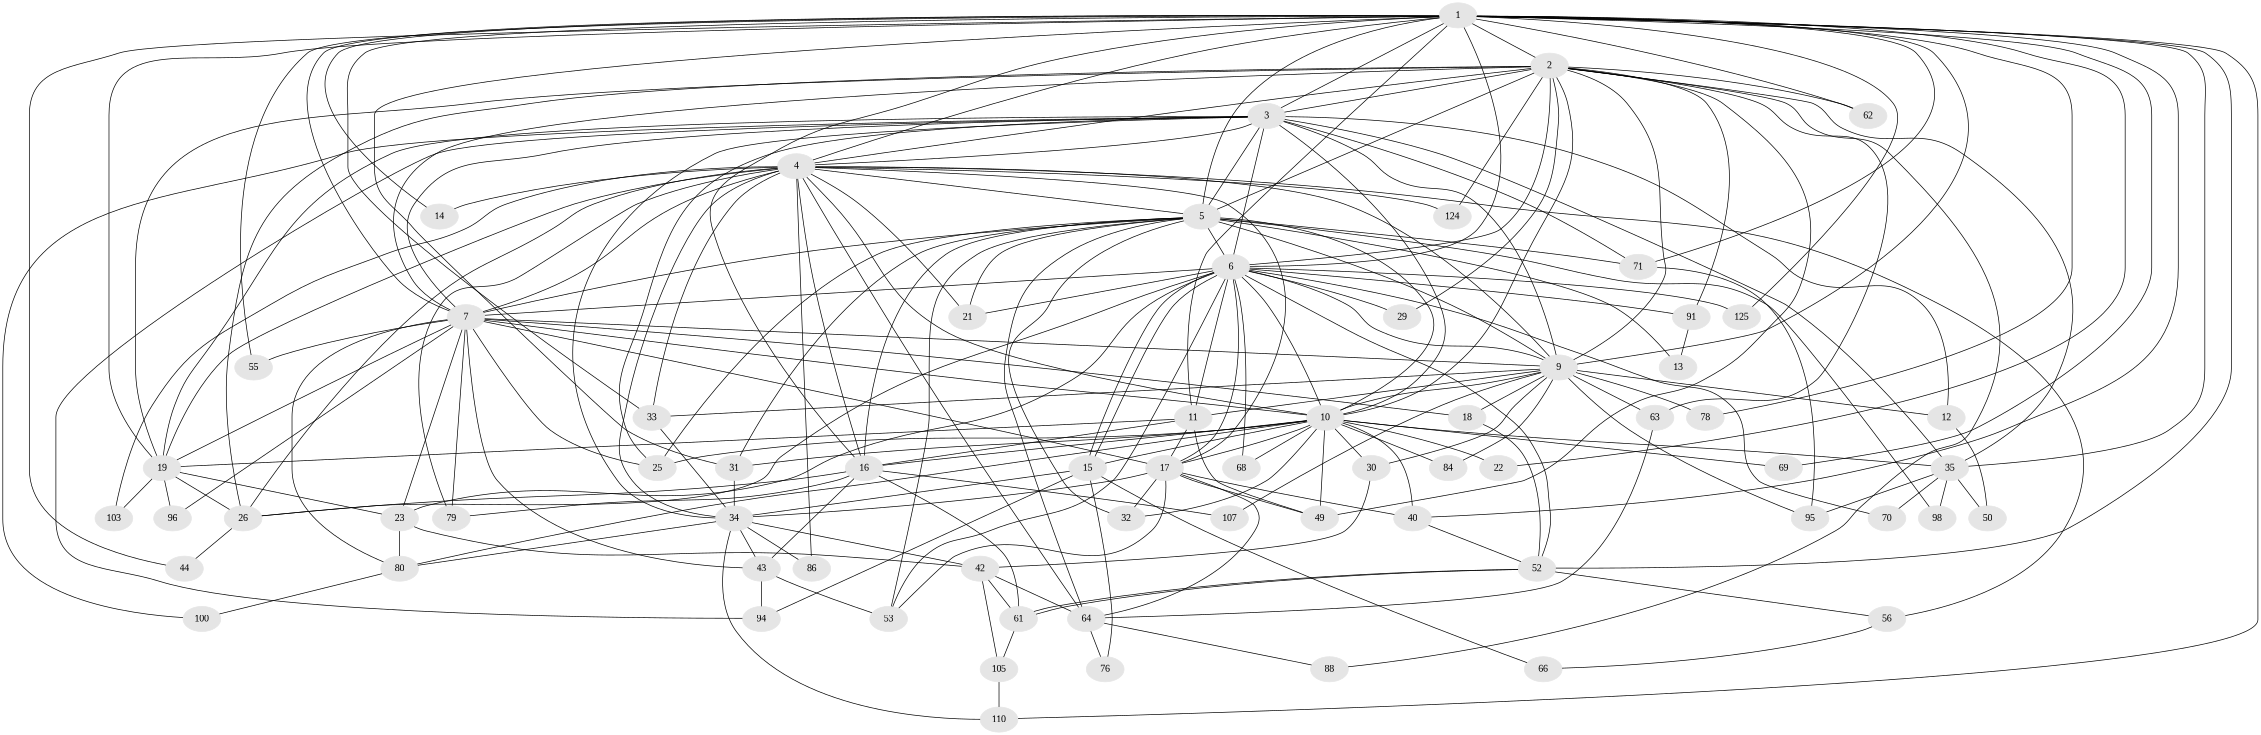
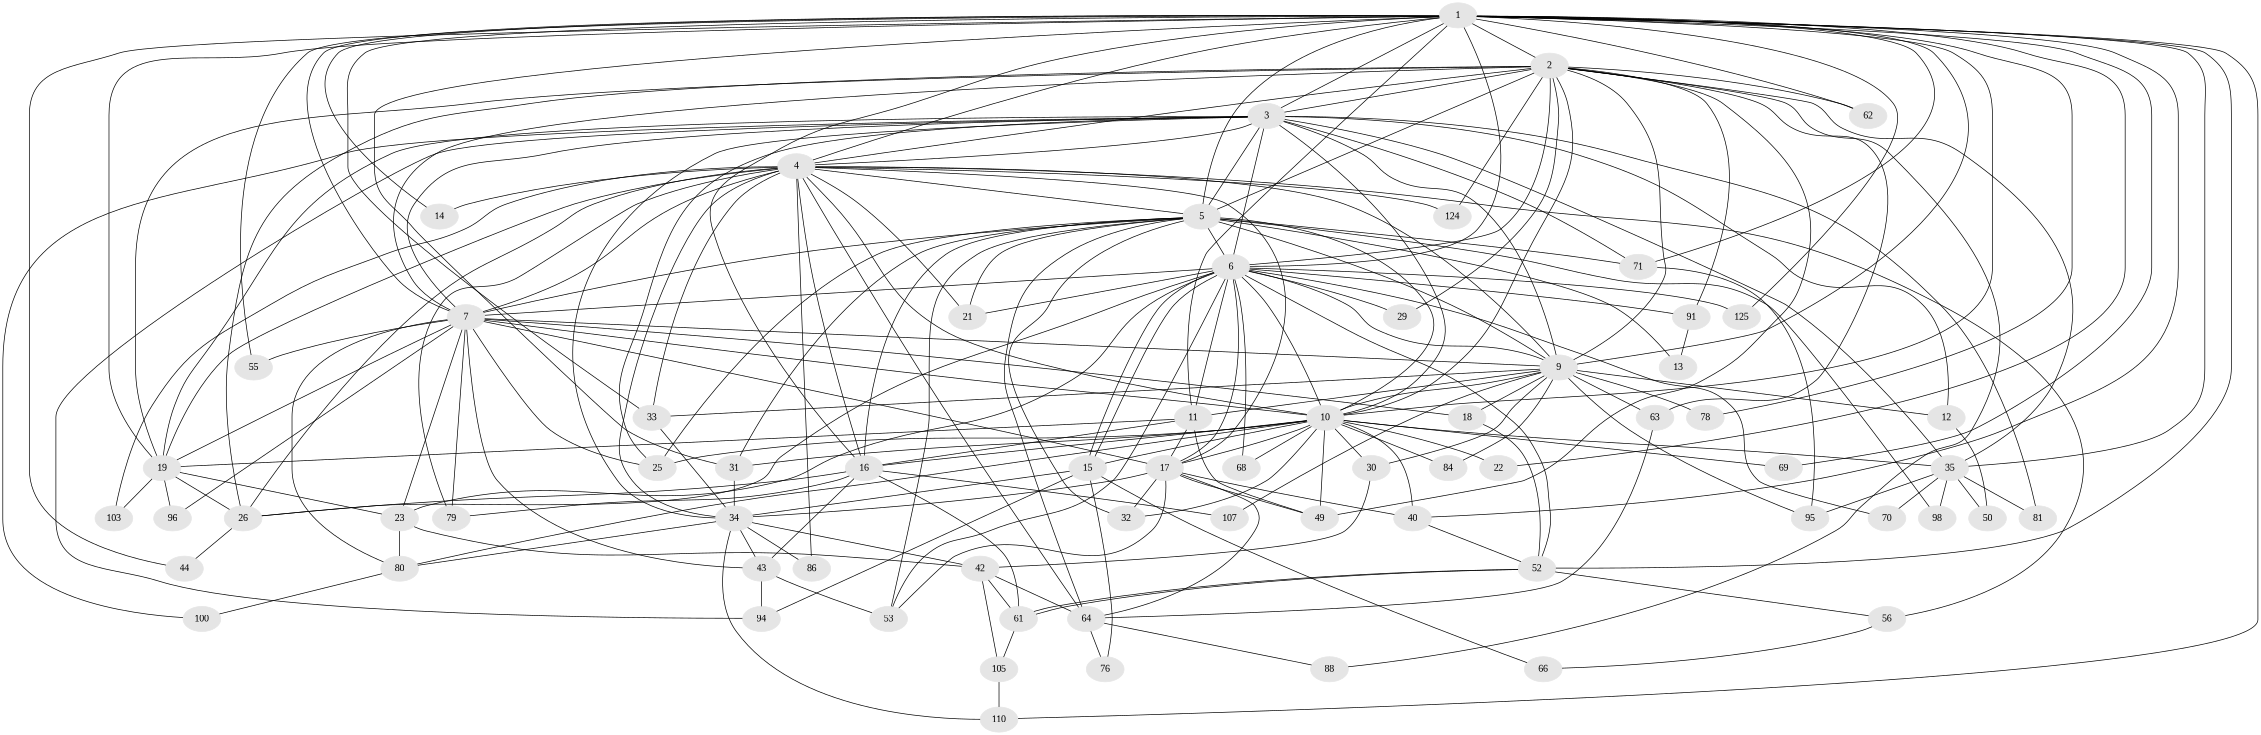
edge "1" -- "10": added
node "81": added
